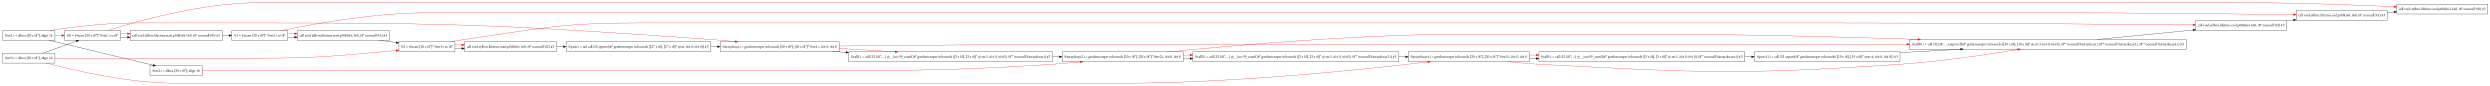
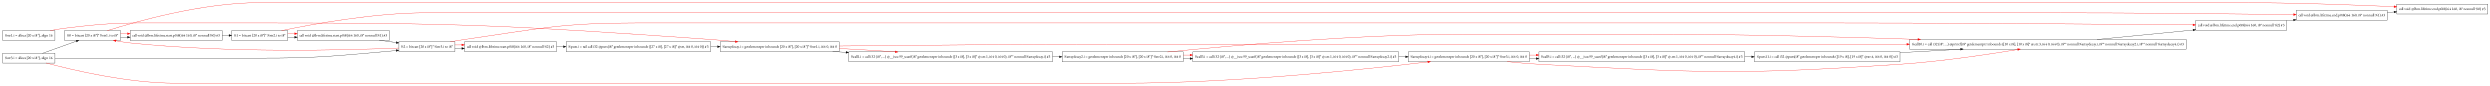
edge "%str1.i = alloca [20 x i8*], align 16" -> "%0 = bitcast [20 x i8*]* %str1.i to i8*": now "%2 = bitcast [20 x i8*]* %str3.i to i8*" -> "%0 = bitcast [20 x i8*]* %str1.i to i8*"
edge "%str3.i = alloca [20 x i8*], align 16" -> "%2 = bitcast [20 x i8*]* %str3.i to i8*": color red -> black
node "%str2.i = alloca [20 x i8*], align 16": removed
